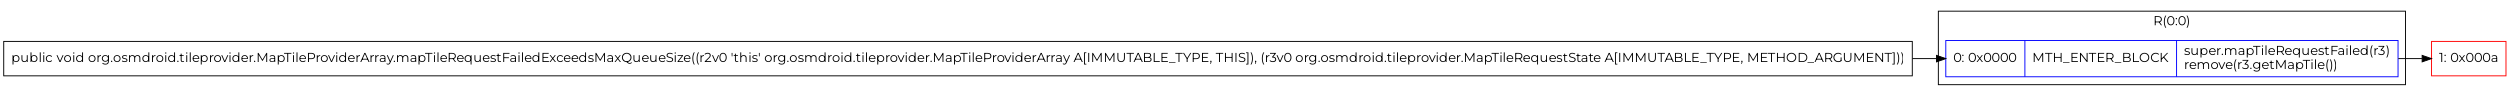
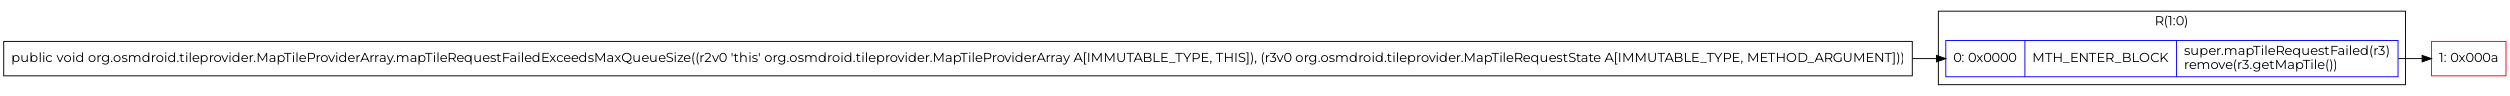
cluster "R(0:0)": label "R(0:0)" -> "R(1:0)"
